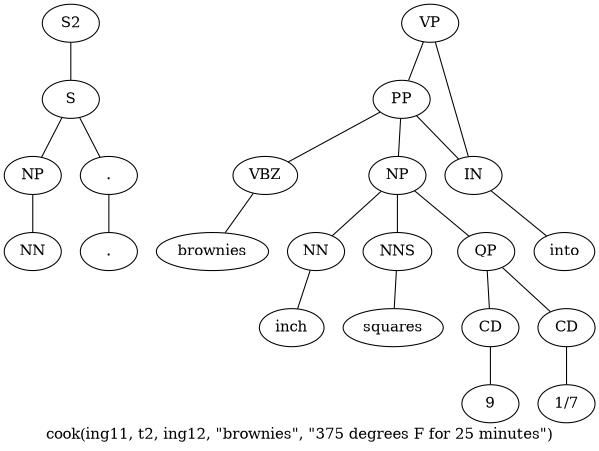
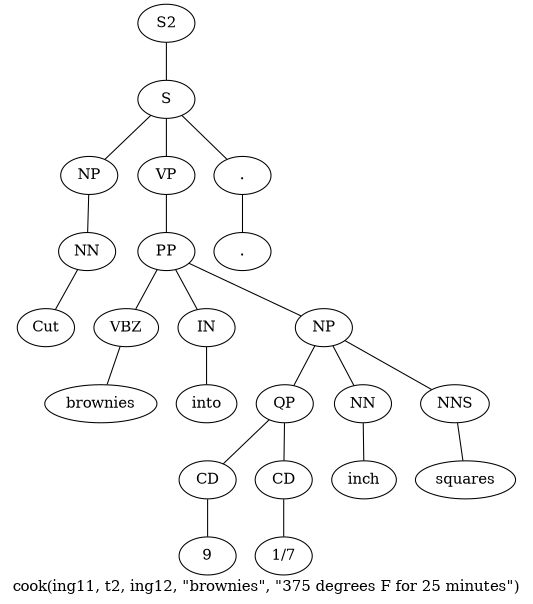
edge "VP" -- "IN": now "VP" -- "S"
node "Cut": added
